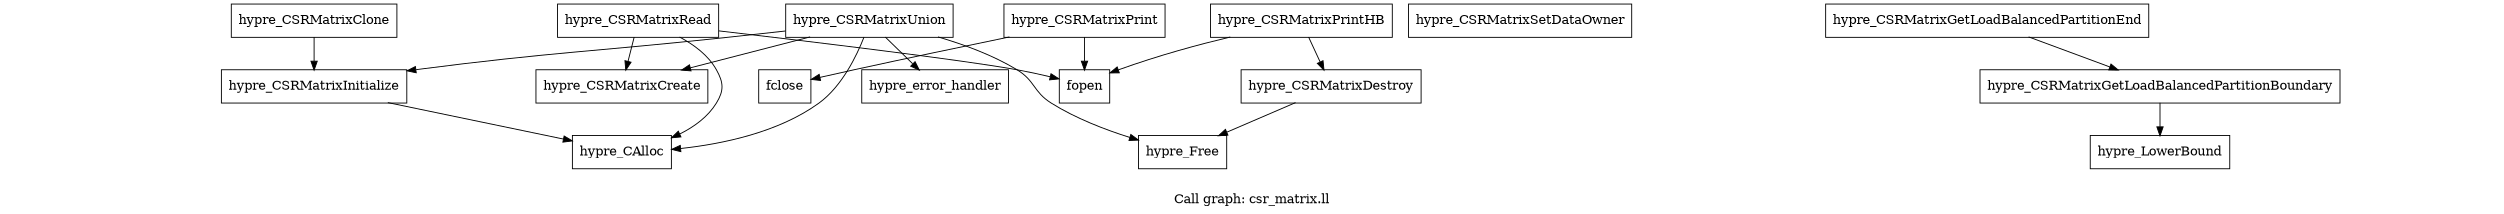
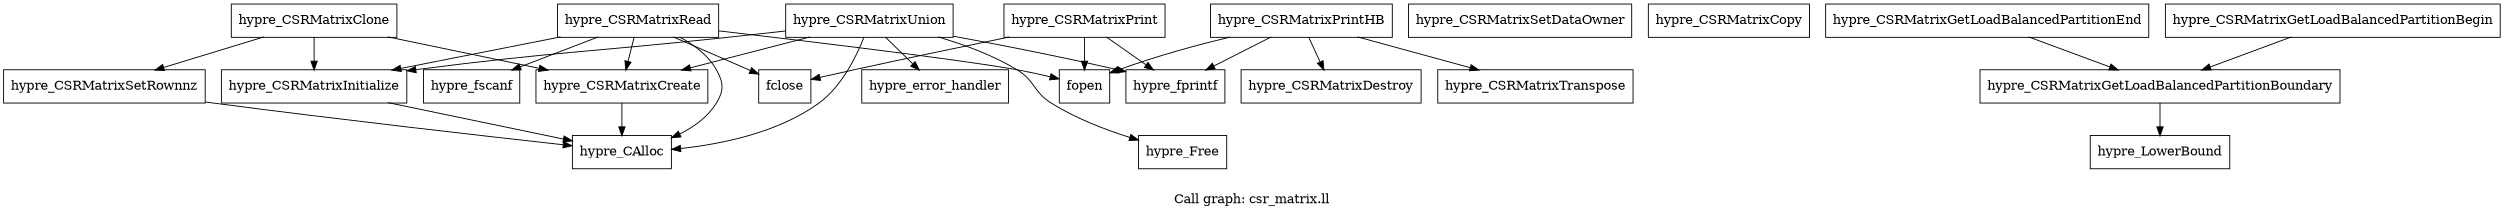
node "hypre_CSRMatrixCopy": added
node "hypre_CSRMatrixGetLoadBalancedPartitionBegin": added
edge "hypre_CSRMatrixClone" -> "hypre_CSRMatrixCreate": added
edge "hypre_CSRMatrixRead" -> "hypre_CSRMatrixInitialize": added
edge "hypre_CSRMatrixRead" -> "fclose": added
node "hypre_CSRMatrixSetRownnz": added
node "hypre_fscanf": added
node "hypre_fprintf": added
node "hypre_CSRMatrixTranspose": added
edge "hypre_CSRMatrixCreate" -> "hypre_CAlloc": added
edge "hypre_CSRMatrixDestroy" -> "hypre_Free": removed
